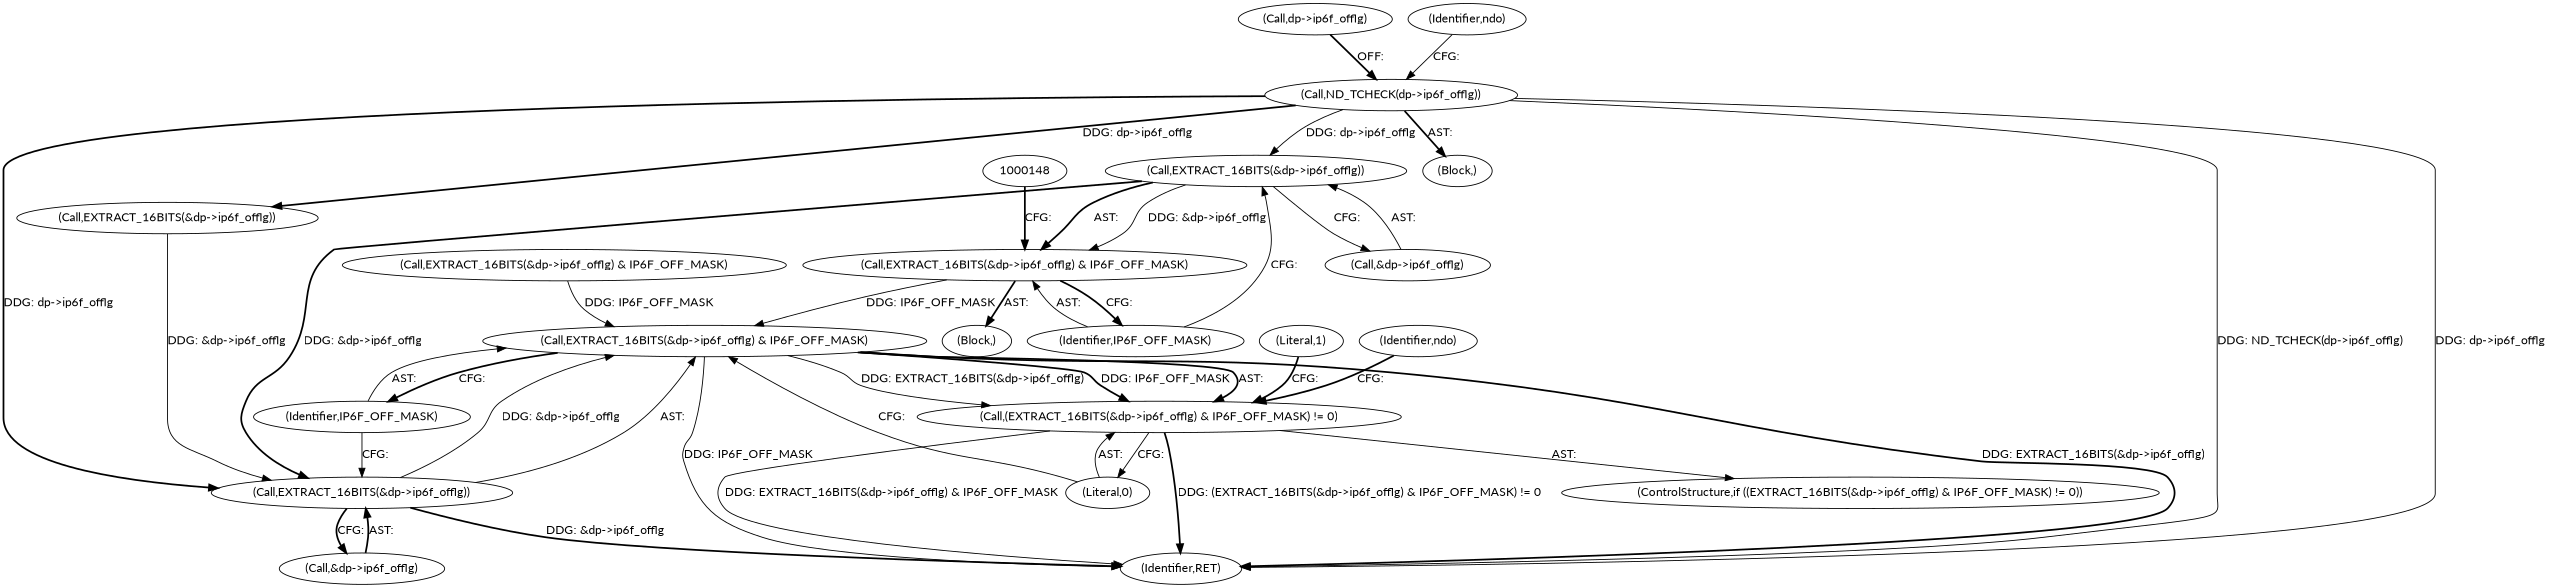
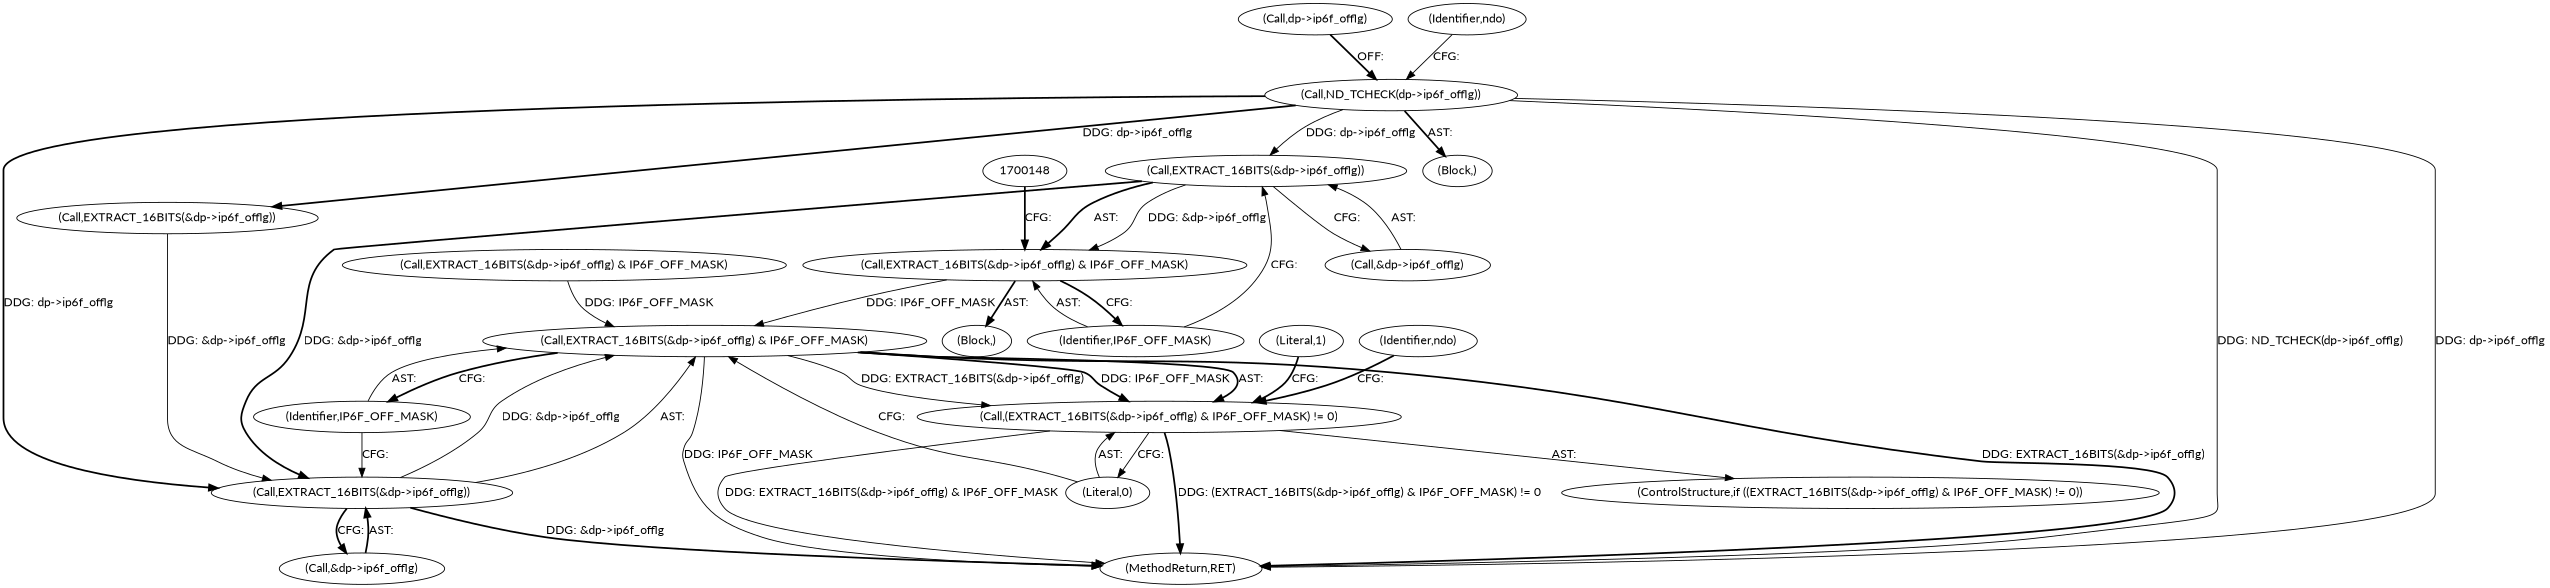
node "1000148": label "1000148" -> "1700148"
node "(Identifier,RET)": label "(Identifier,RET)" -> "(MethodReturn,RET)"
